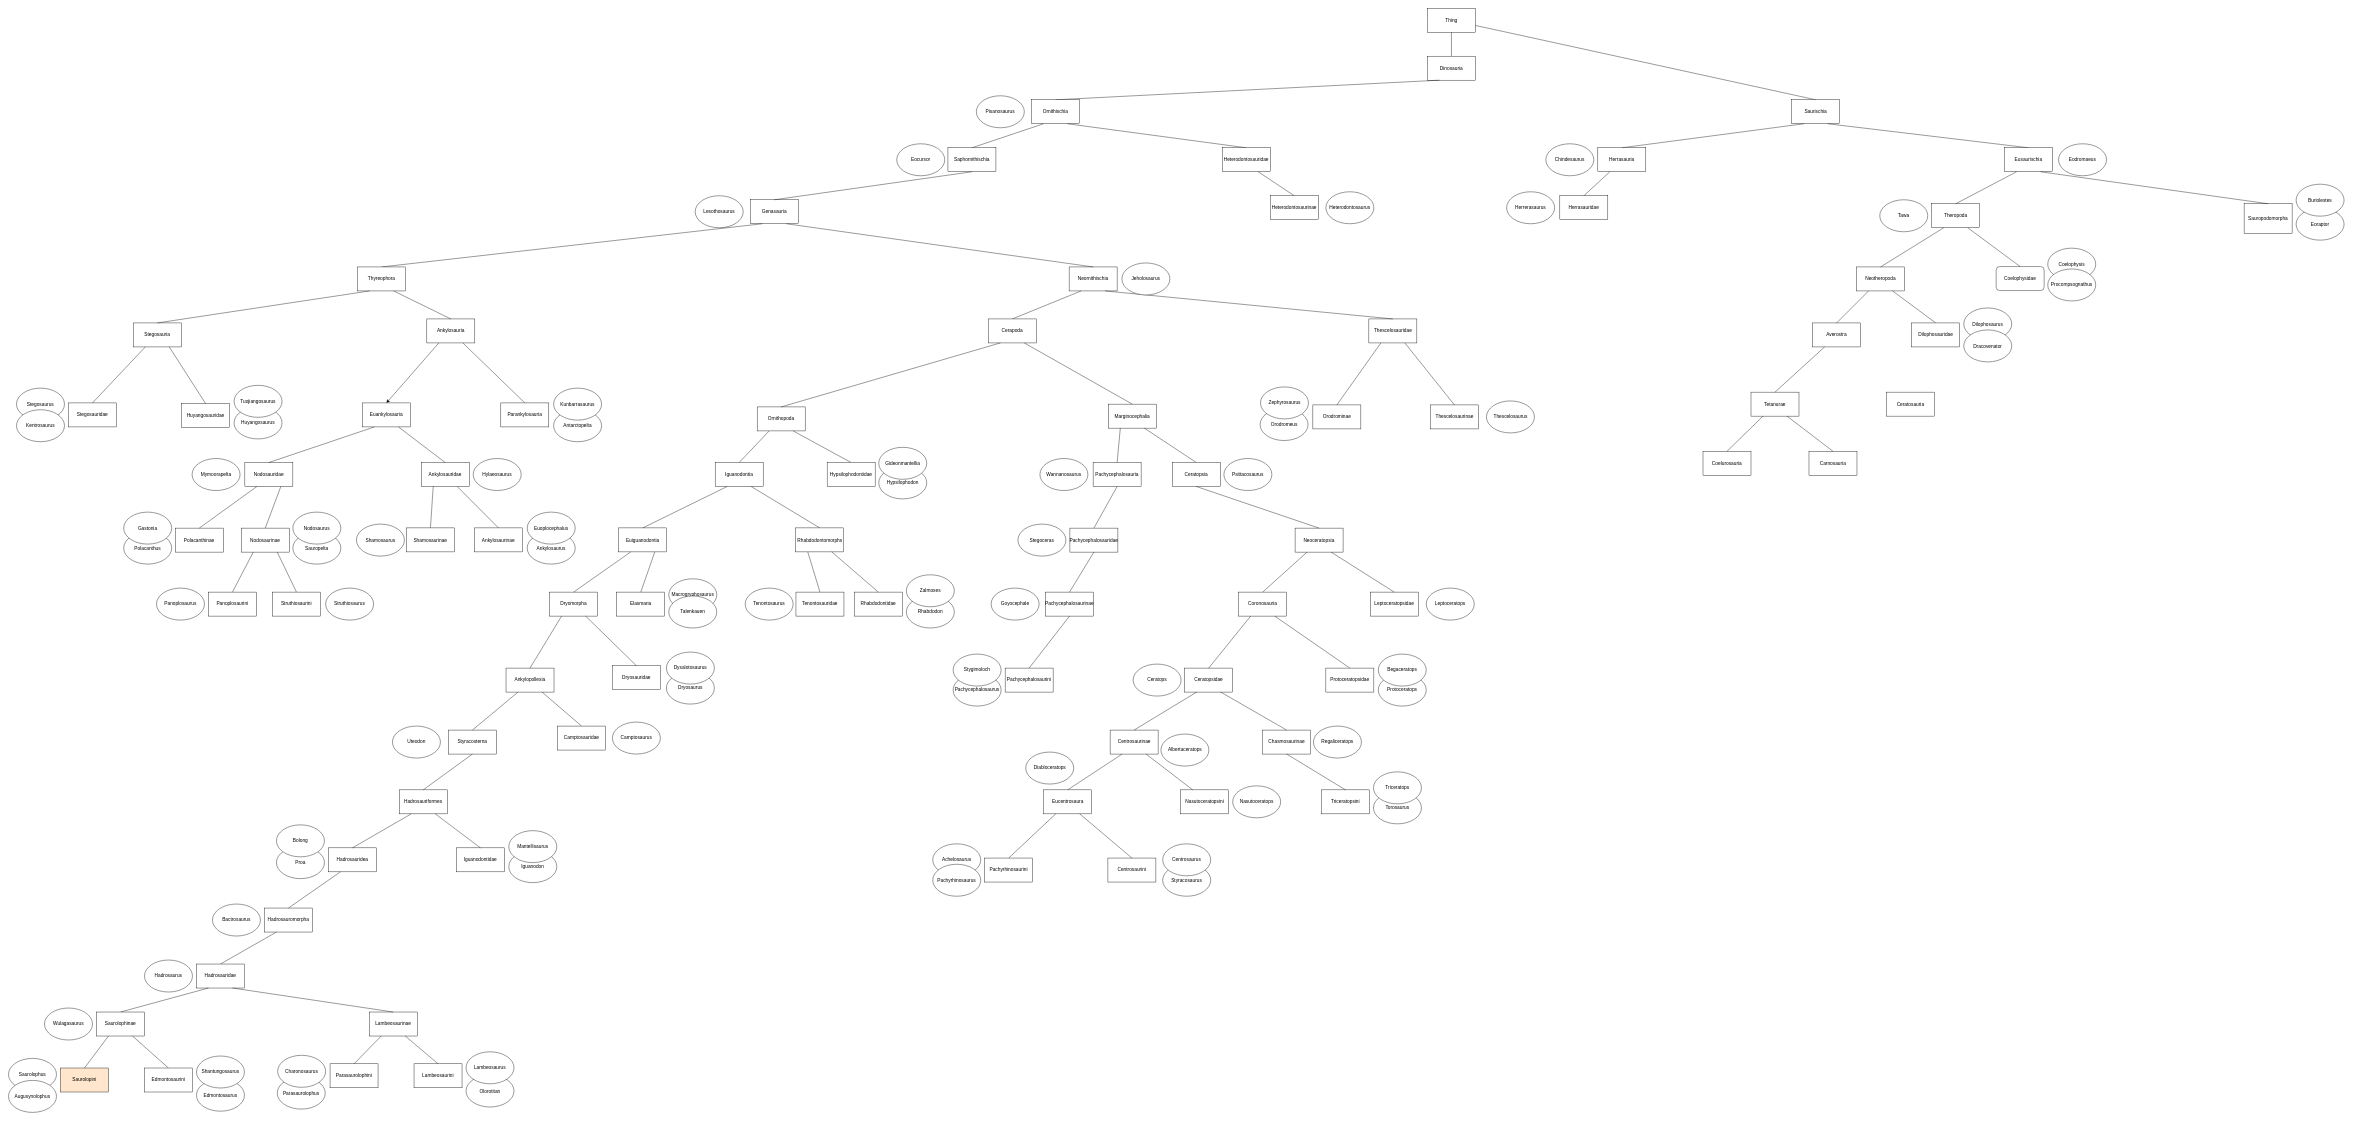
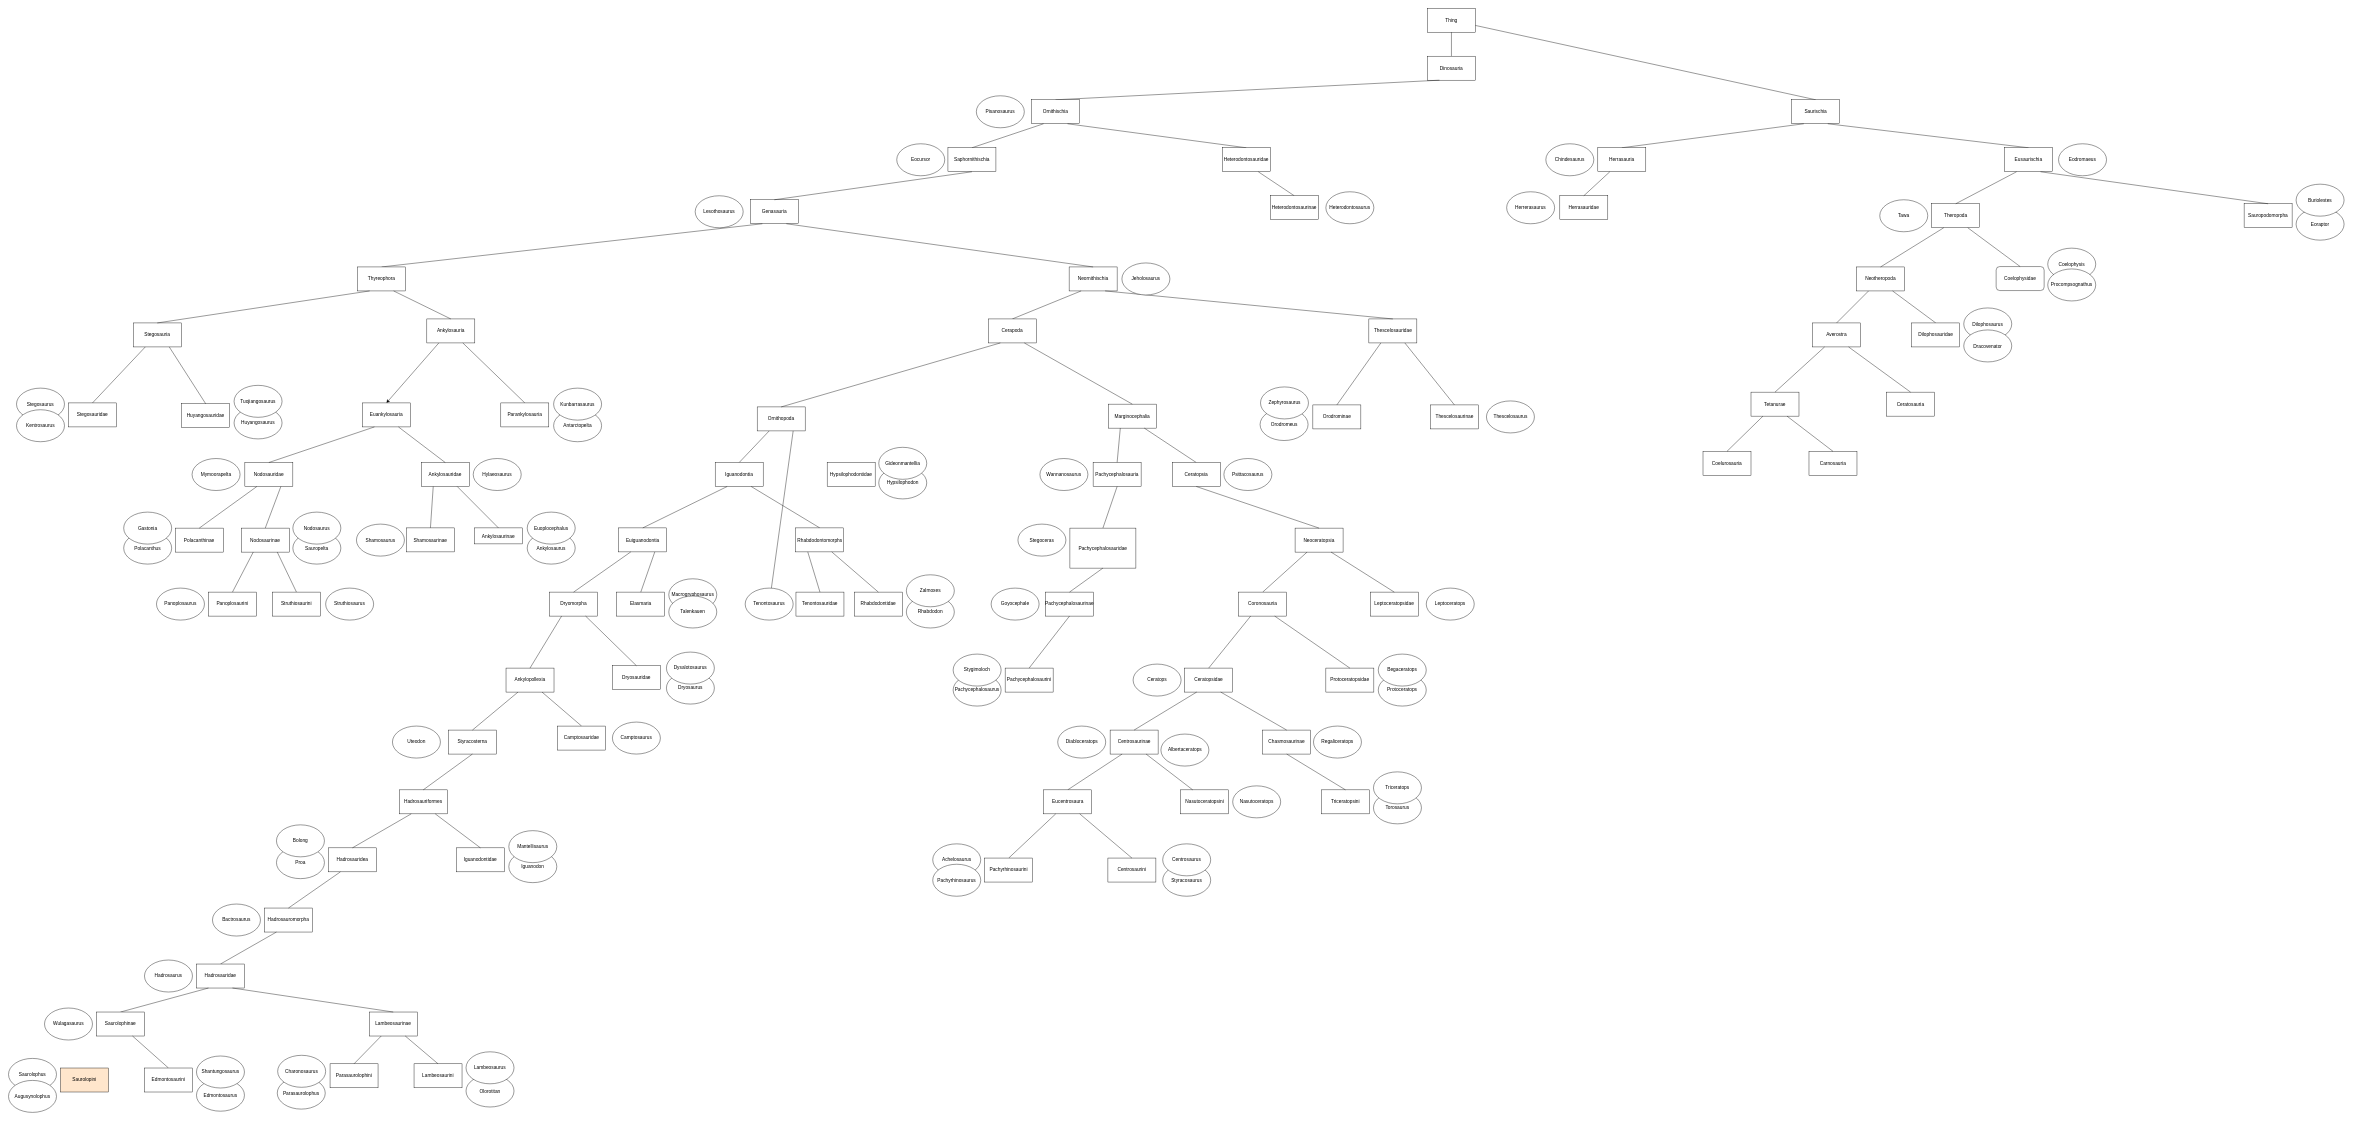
node "Sauropodomorpha": size 48x30 -> 48x24
edge "Averostra" -- "Ceratosauria": added
edge "Ornithopoda" -- "Hypsilophodontidae": now "Ornithopoda" -- "Tenontosaurus"
node "Ankylosaurinae": size 48x24 -> 48x16
node "Pachycephalosauridae": size 48x24 -> 66x40
node "Diabloceratops": moved (1050, 768) -> (1082, 742)
edge "Saurolophinae" -- "Saurolopini": removed
